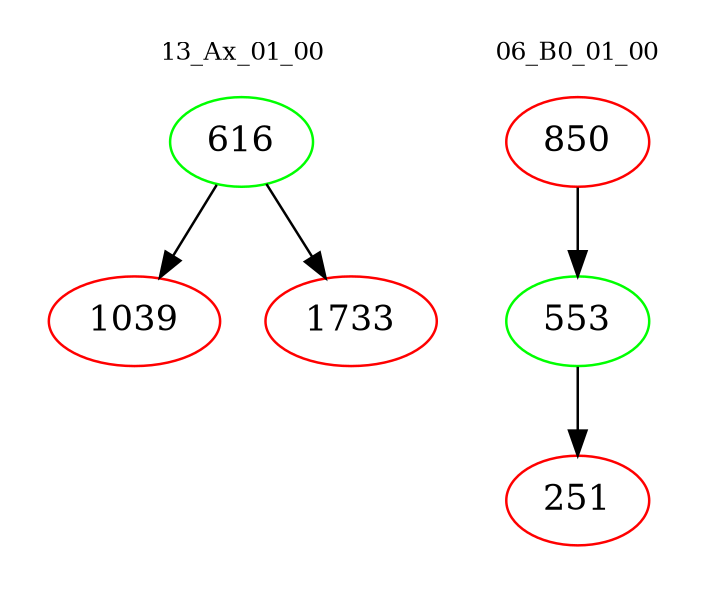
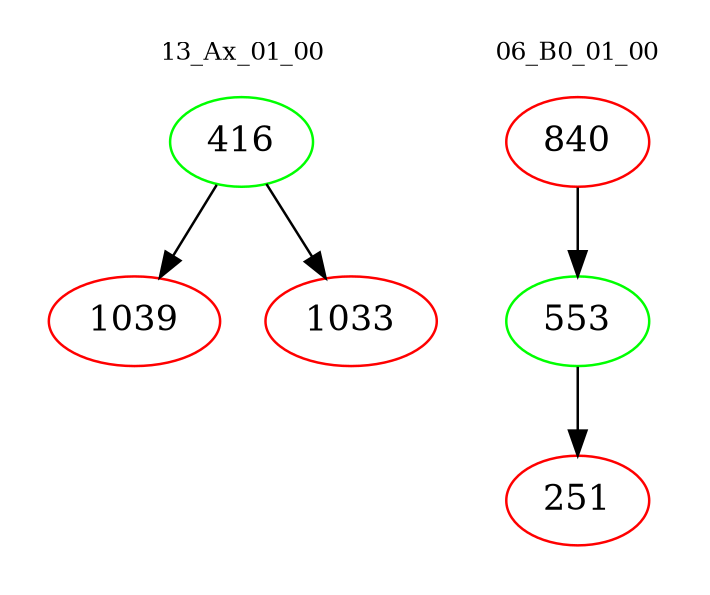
node "616": label "616" -> "416"
node "850": label "850" -> "840"
node "1733": label "1733" -> "1033"
